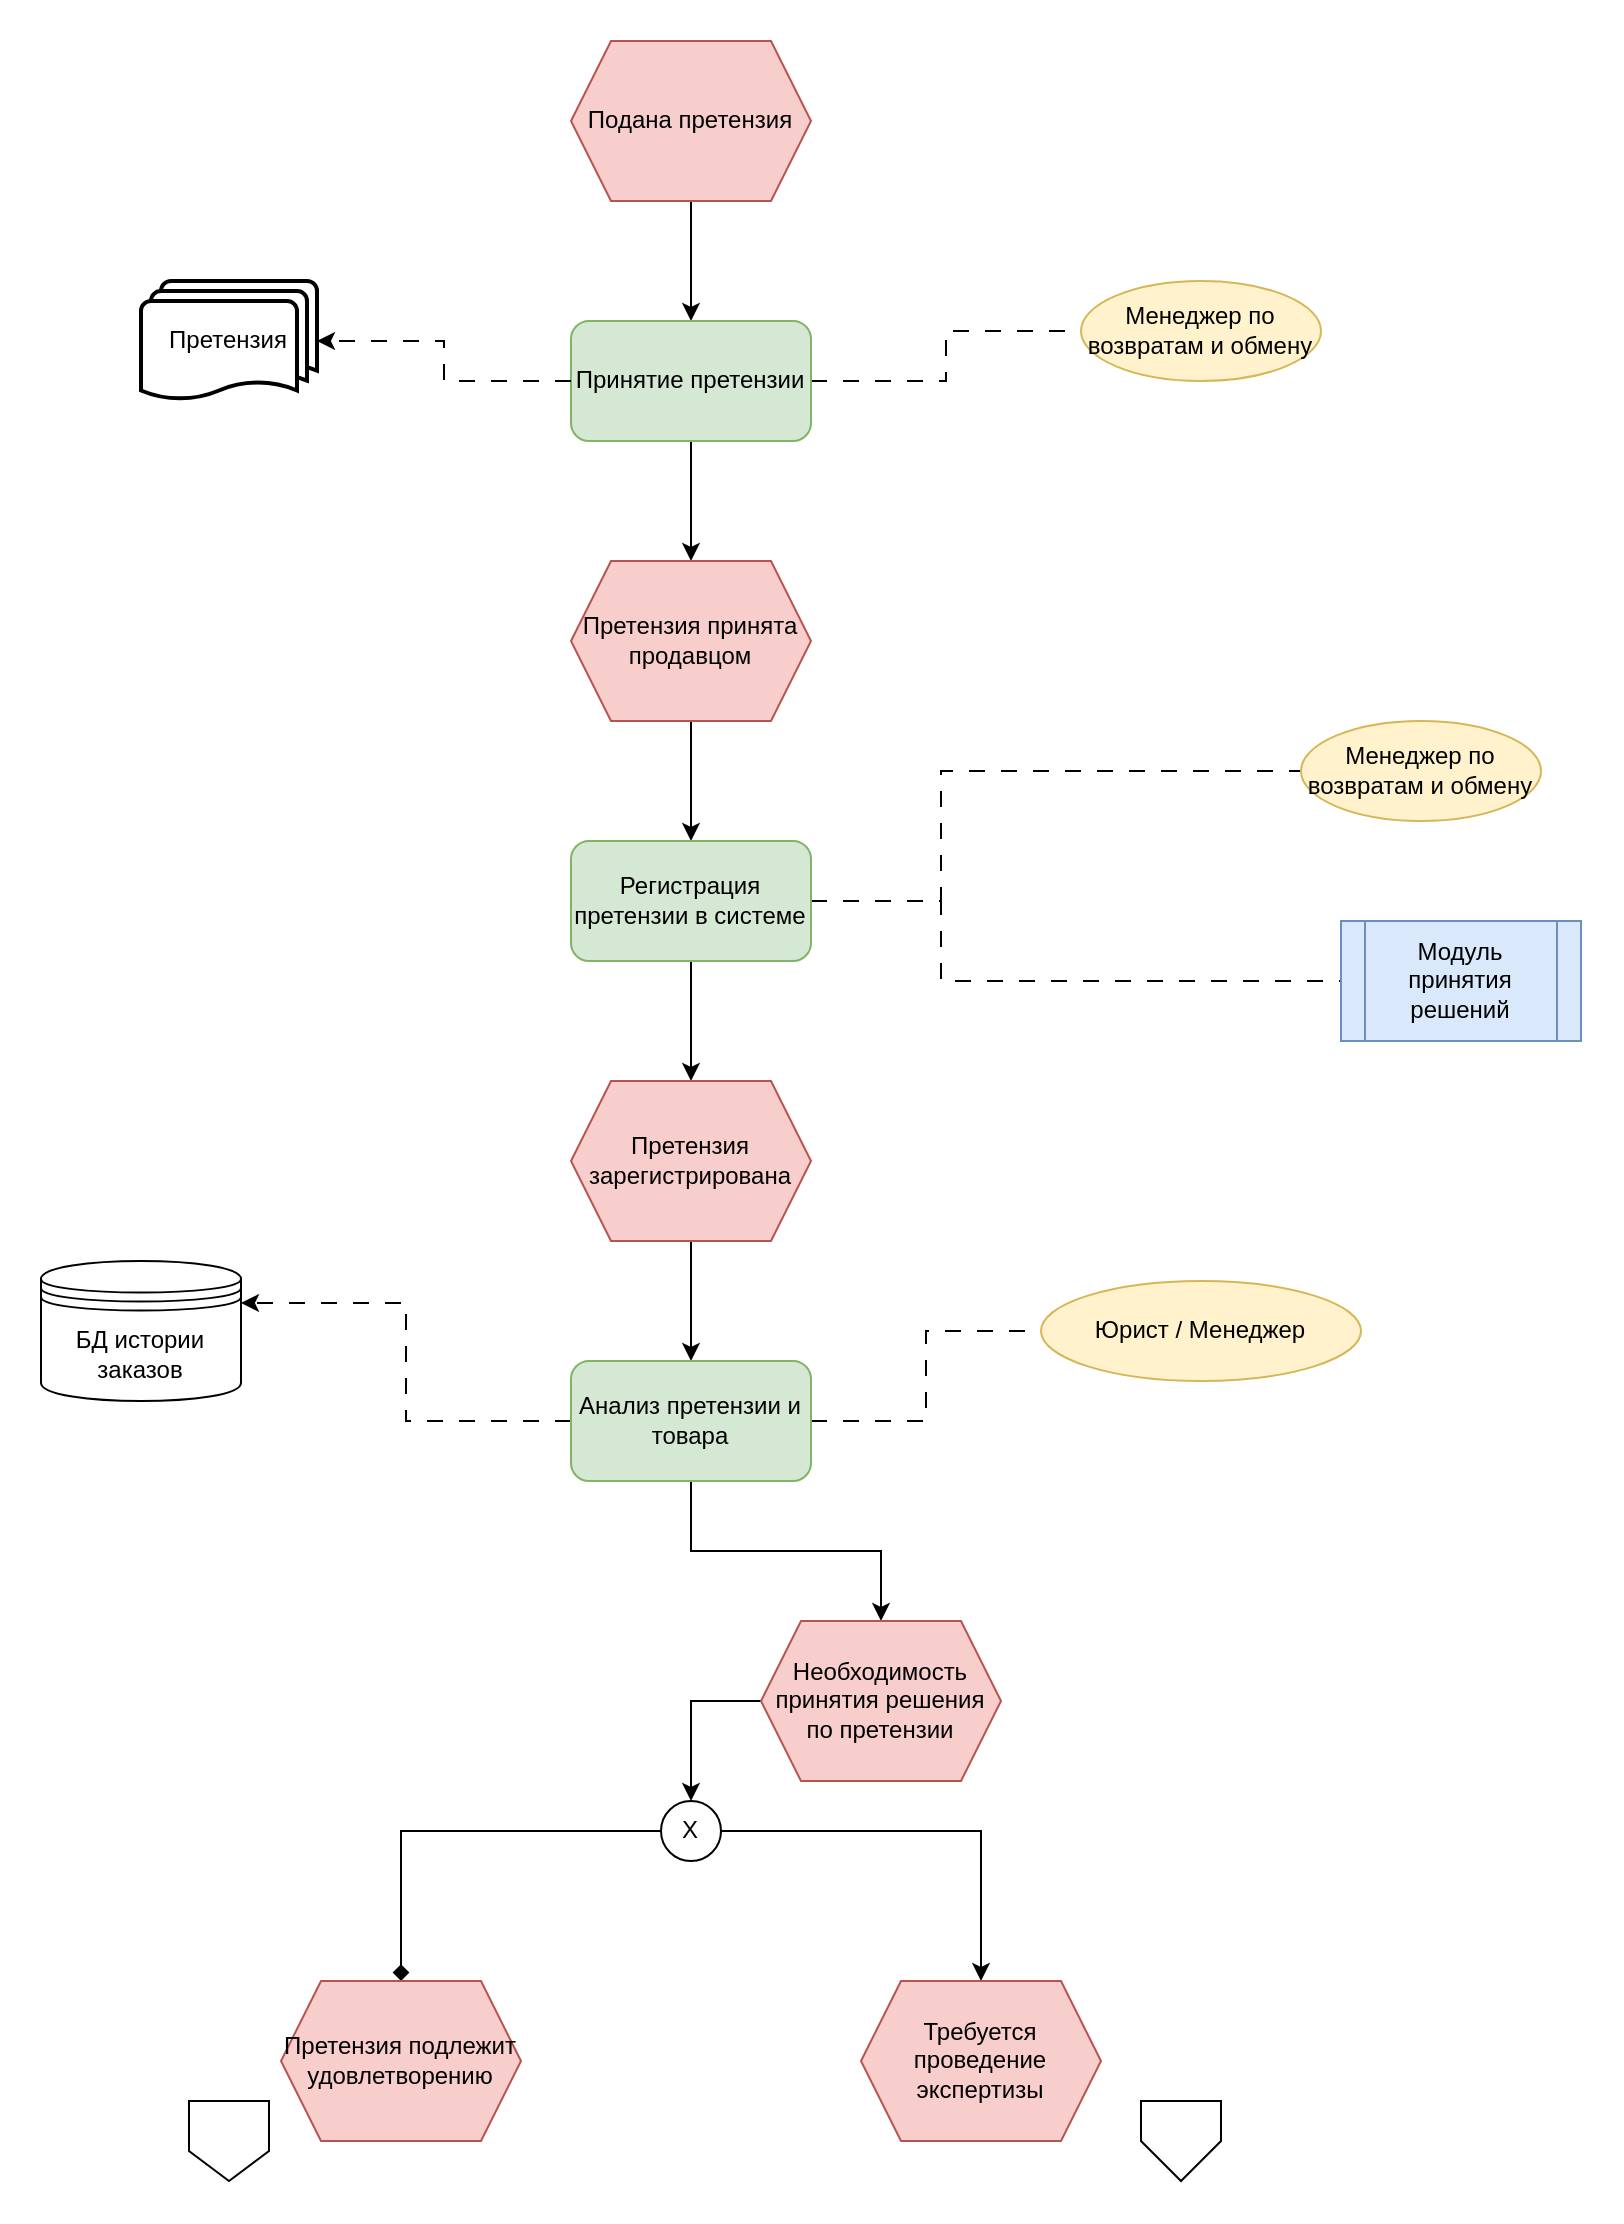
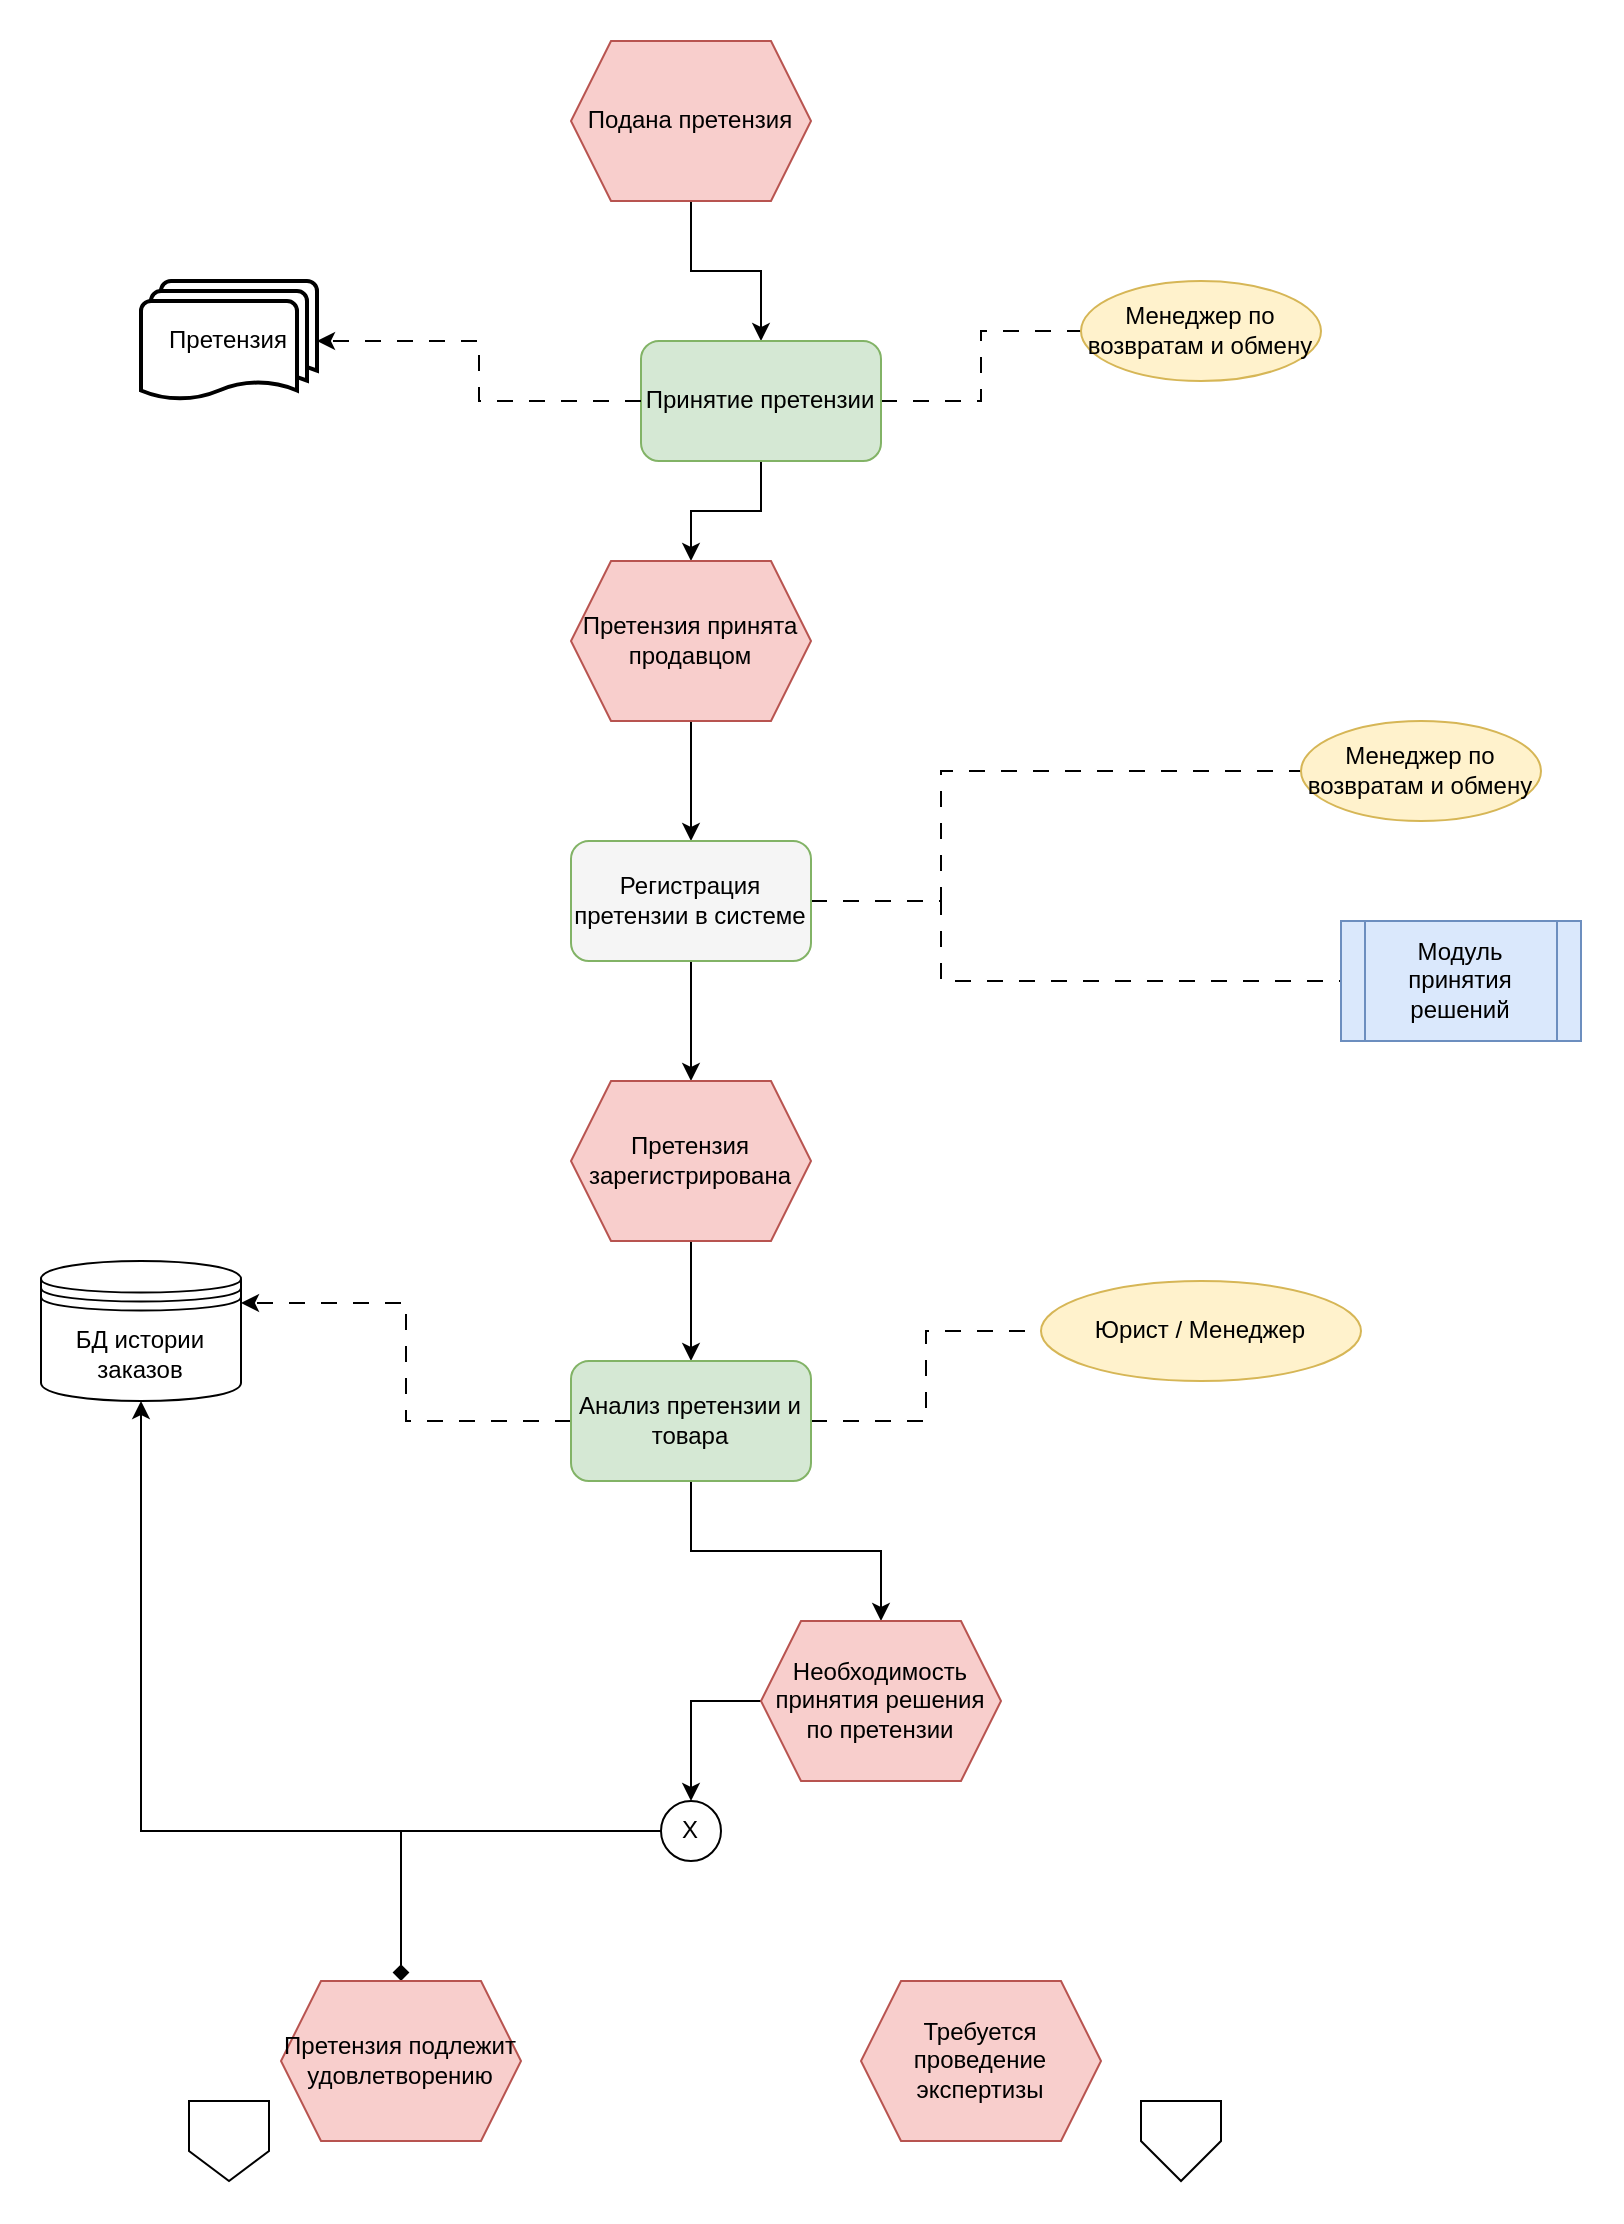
node "Принятие претензии": moved (691, 381) -> (761, 401)
node "Регистрация претензии в системе": fillcolor #d5e8d4 -> #f5f5f5
edge "X" -> "Требуется проведение экспертизы": now "X" -> "БД истории заказов"
